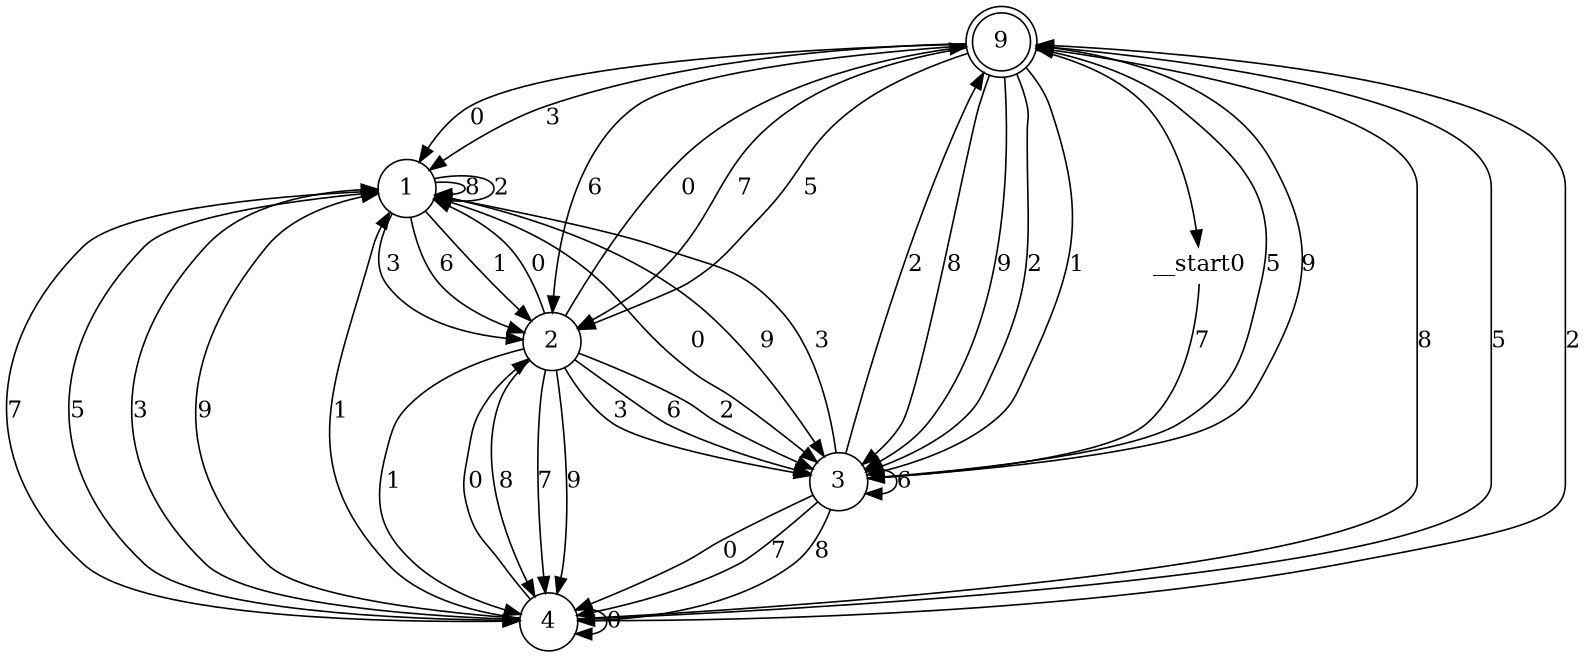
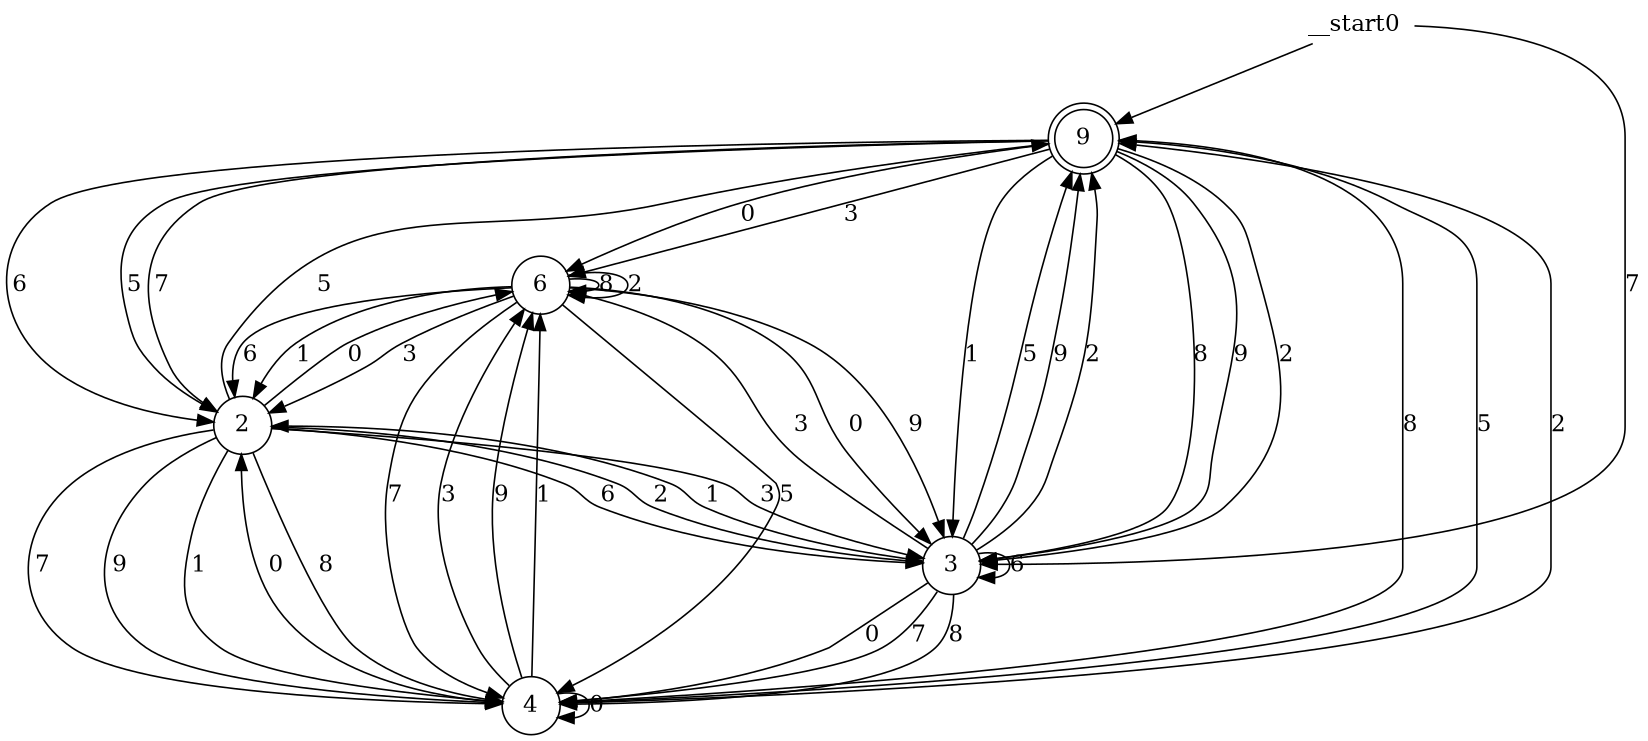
edge "9" -> "__start0": reversed
node "1": label "1" -> "6"
edge "2" -> "9": label "0" -> "5"
edge "3" -> "2": added, label "1"
